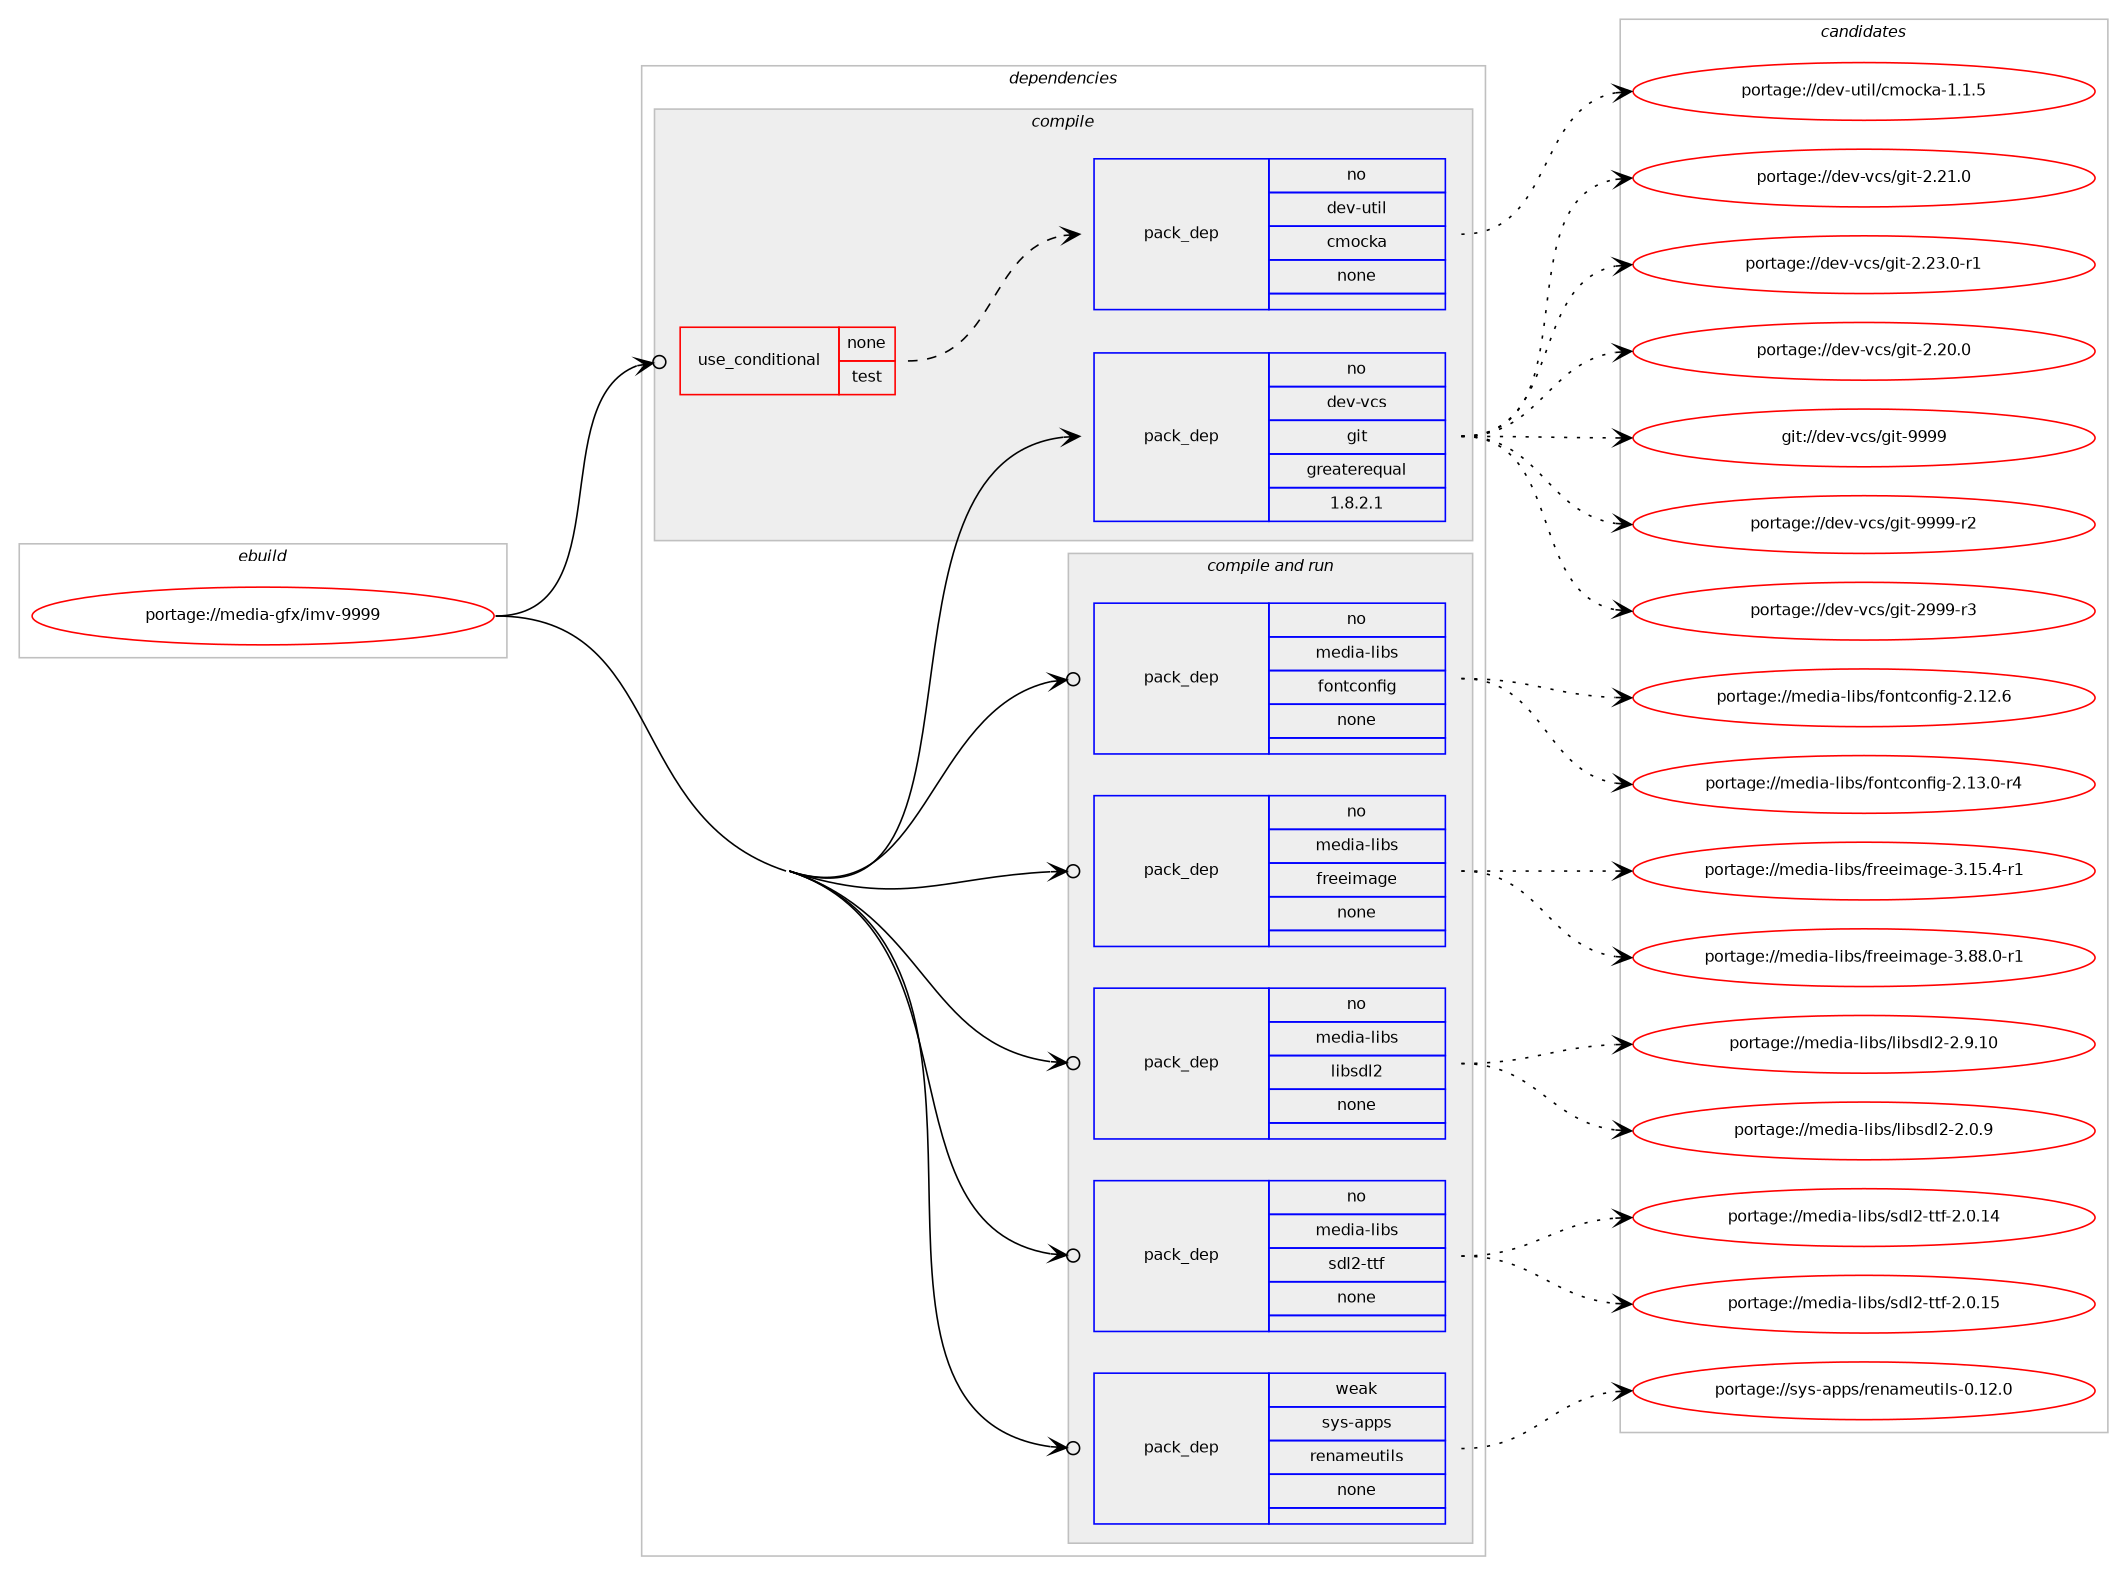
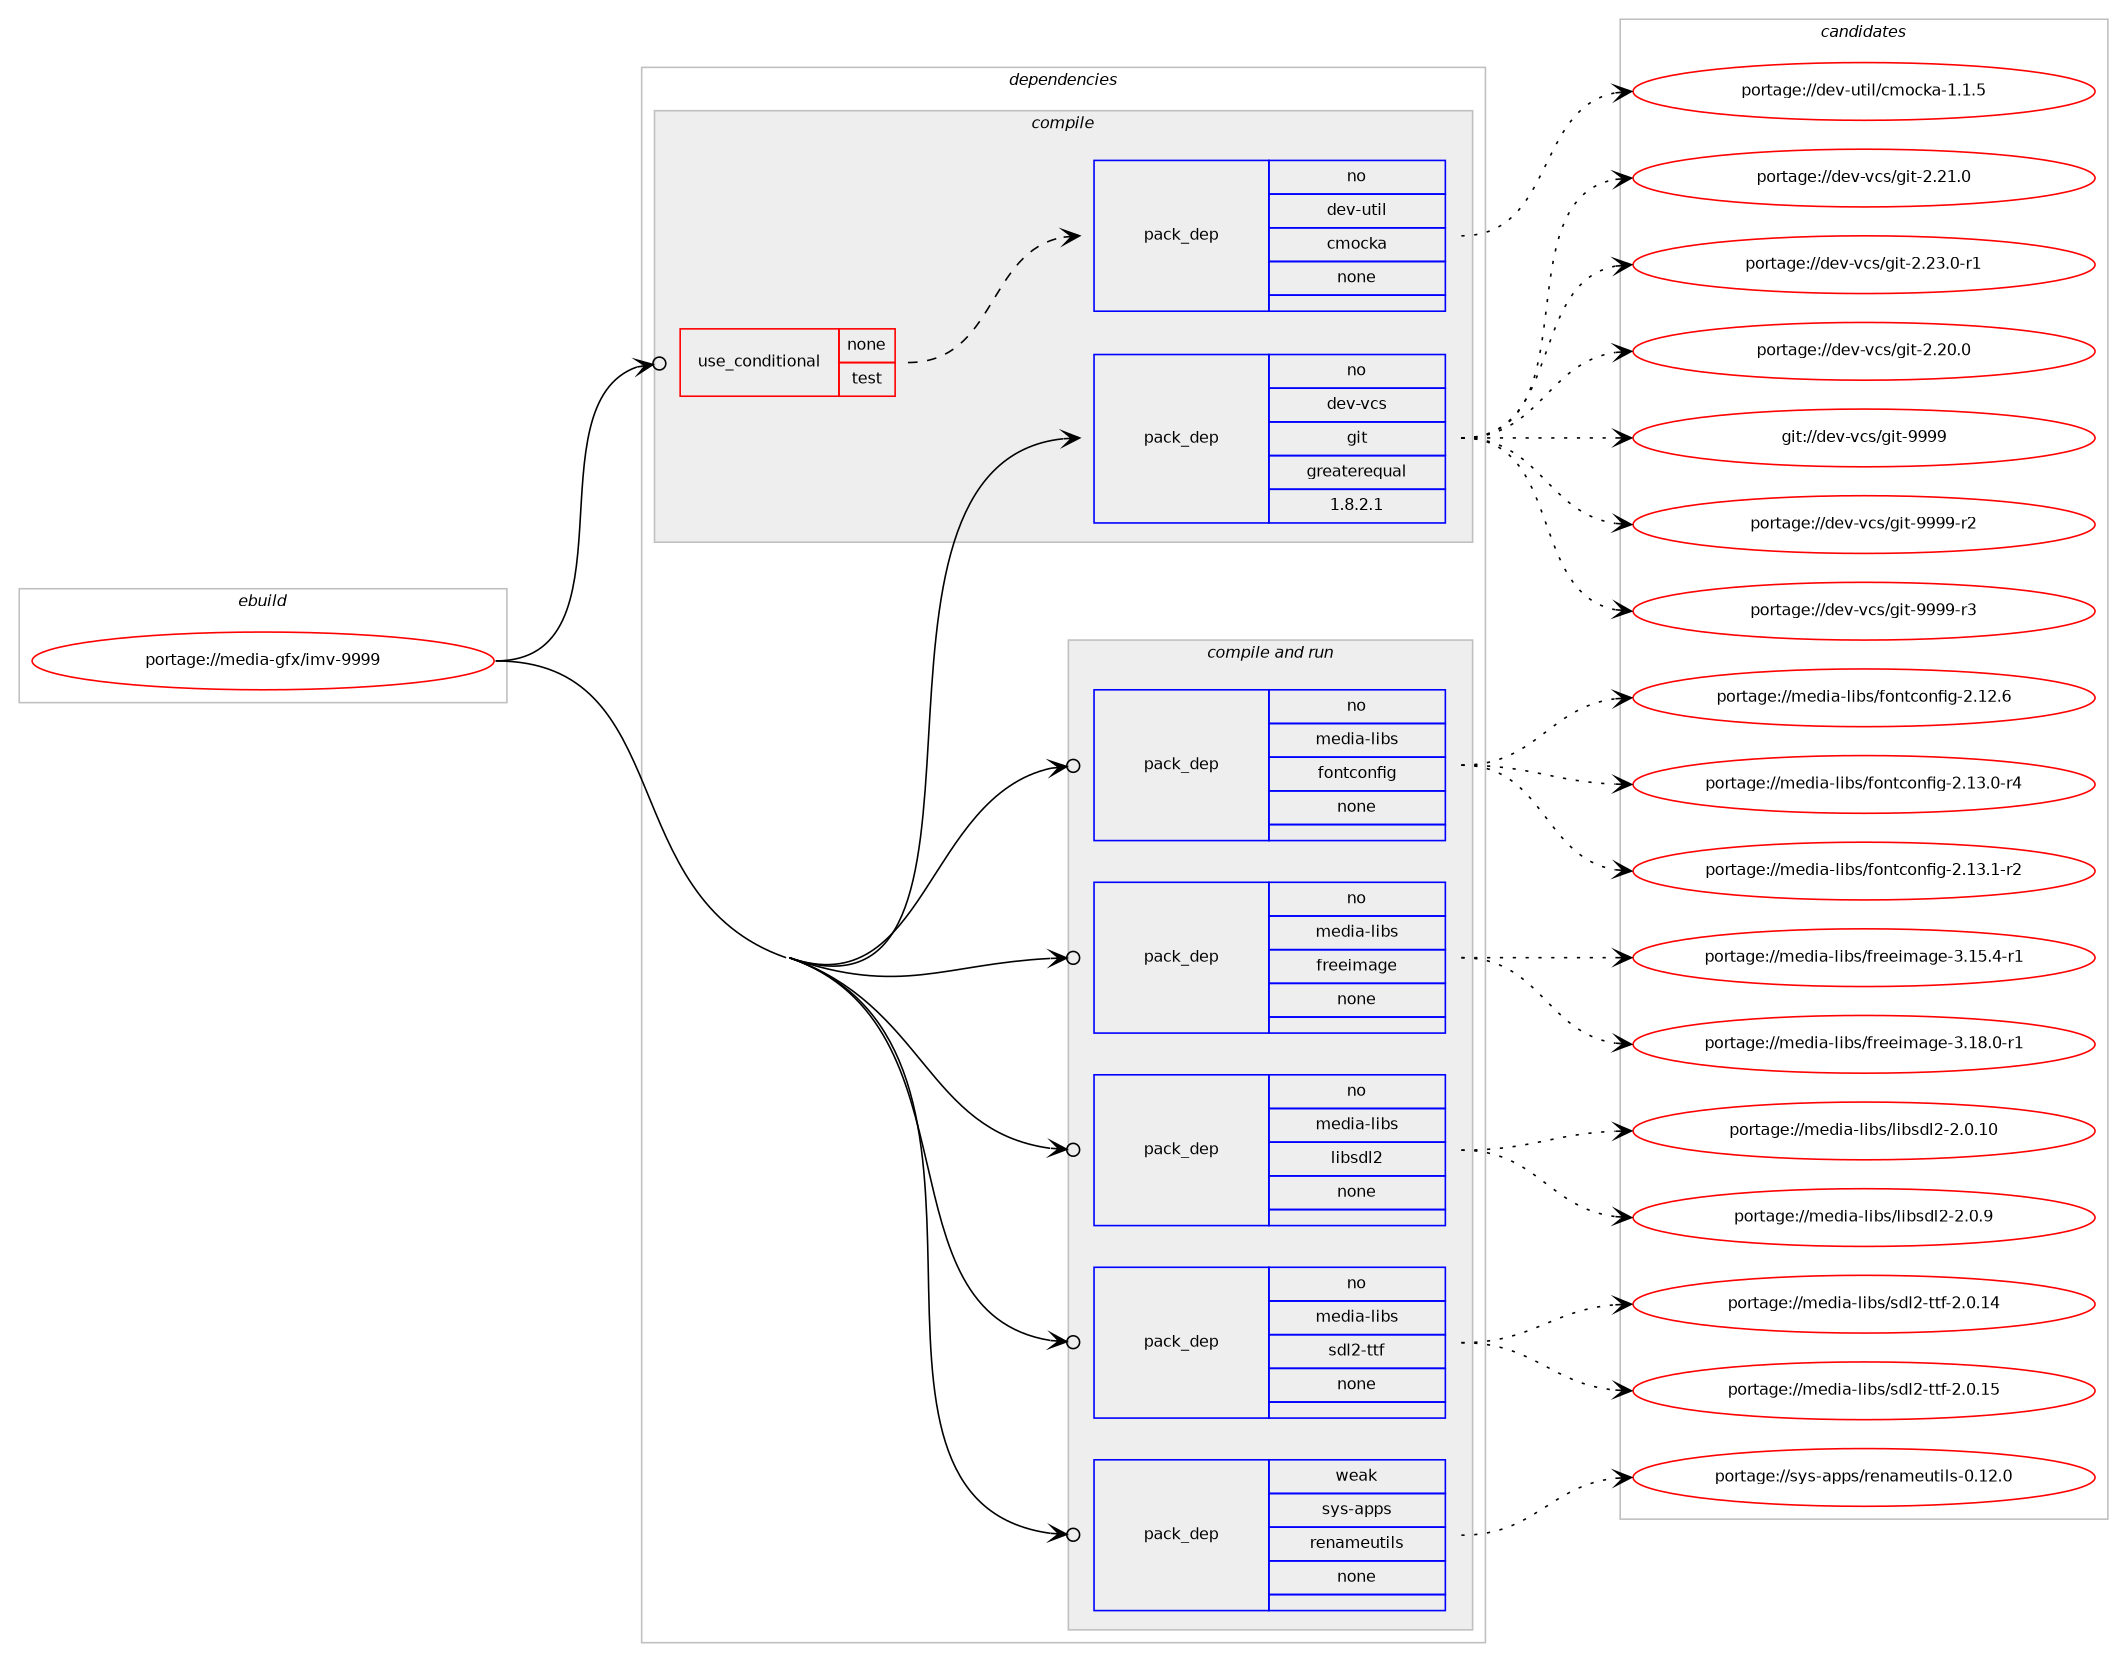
node "portage://dev-vcs/git-2999-r3": label "portage://dev-vcs/git-2999-r3" -> "portage://dev-vcs/git-9999-r3"
node "portage://media-libs/fontconfig-2.13.1-r2": added
node "portage://media-libs/freeimage-3.88.0-r1": label "portage://media-libs/freeimage-3.88.0-r1" -> "portage://media-libs/freeimage-3.18.0-r1"
node "portage://media-libs/libsdl2-2.9.10": label "portage://media-libs/libsdl2-2.9.10" -> "portage://media-libs/libsdl2-2.0.10"
